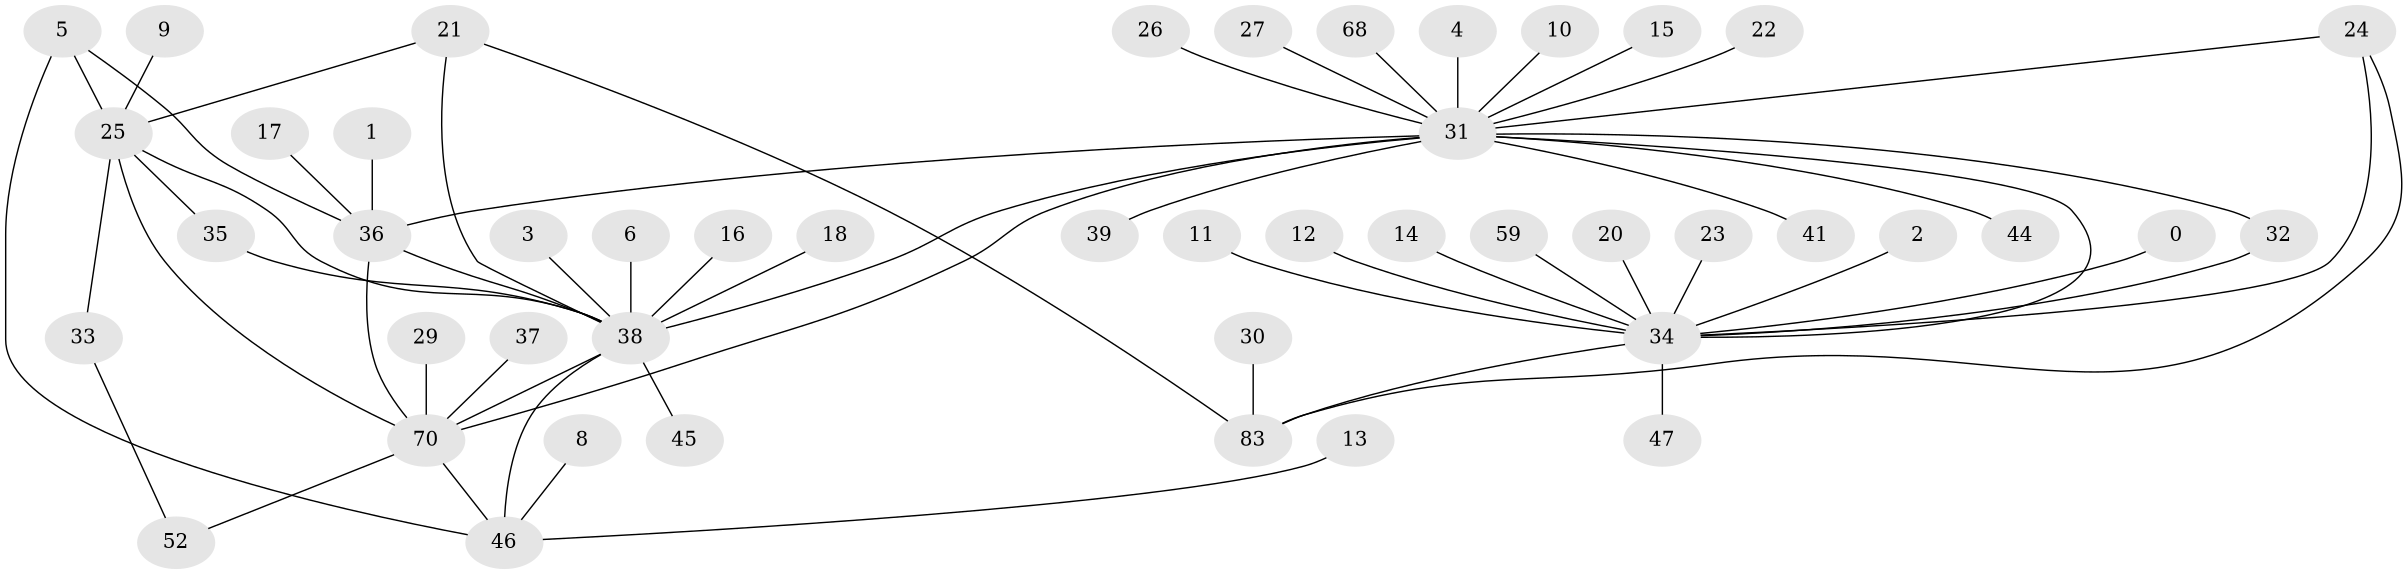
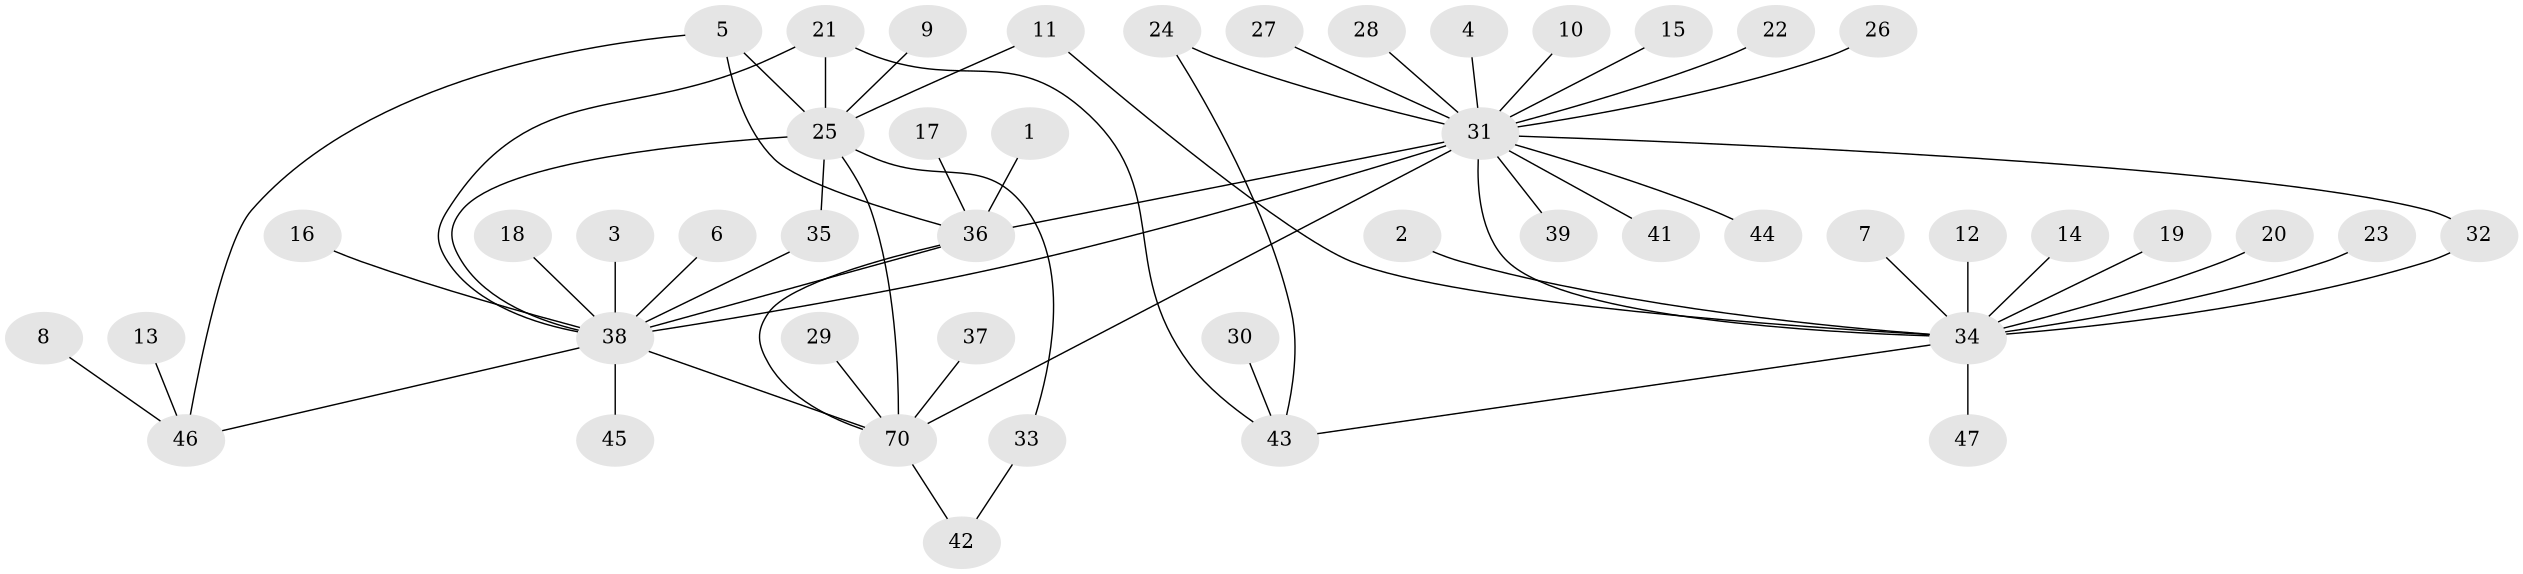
node "68": label "68" -> "28"
edge "11" -- "25": added
node "59": label "59" -> "19"
node "0": label "0" -> "7"
edge "24" -- "34": removed
node "83": label "83" -> "43"
edge "70" -- "46": removed
node "52": label "52" -> "42"
